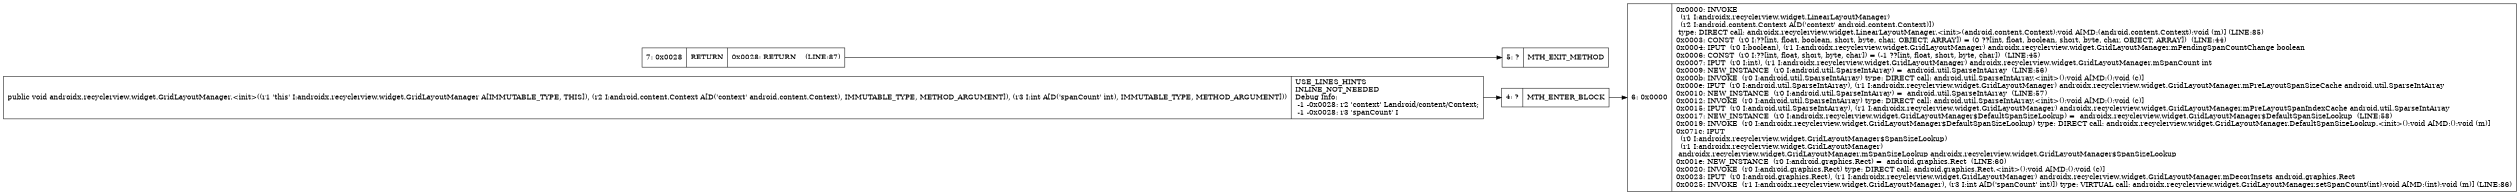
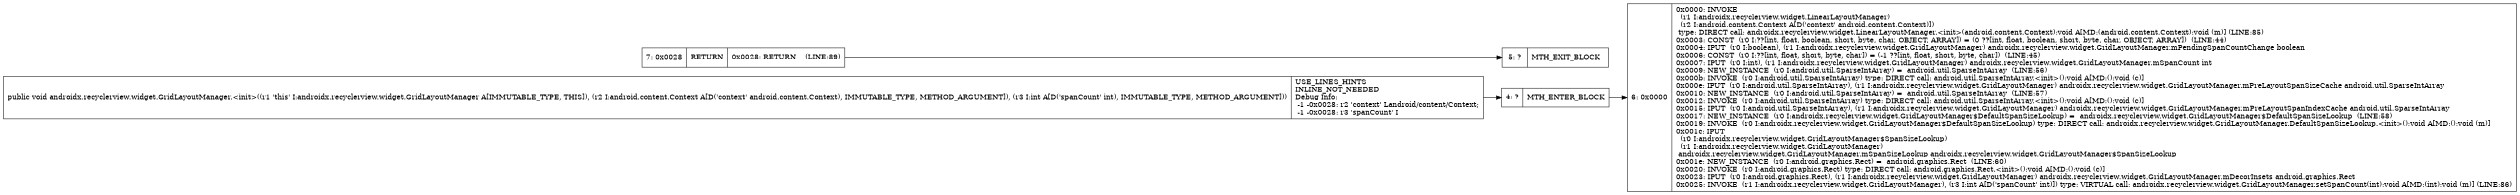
node "7: 0x0028": text "0x0028: RETURN    (LINE:87)" -> "0x0028: RETURN    (LINE:89)"
node "5: ?": text "MTH_EXIT_METHOD" -> "MTH_EXIT_BLOCK"
node "6: 0x0000": text "0x071c: IPUT" -> "0x001c: IPUT"
